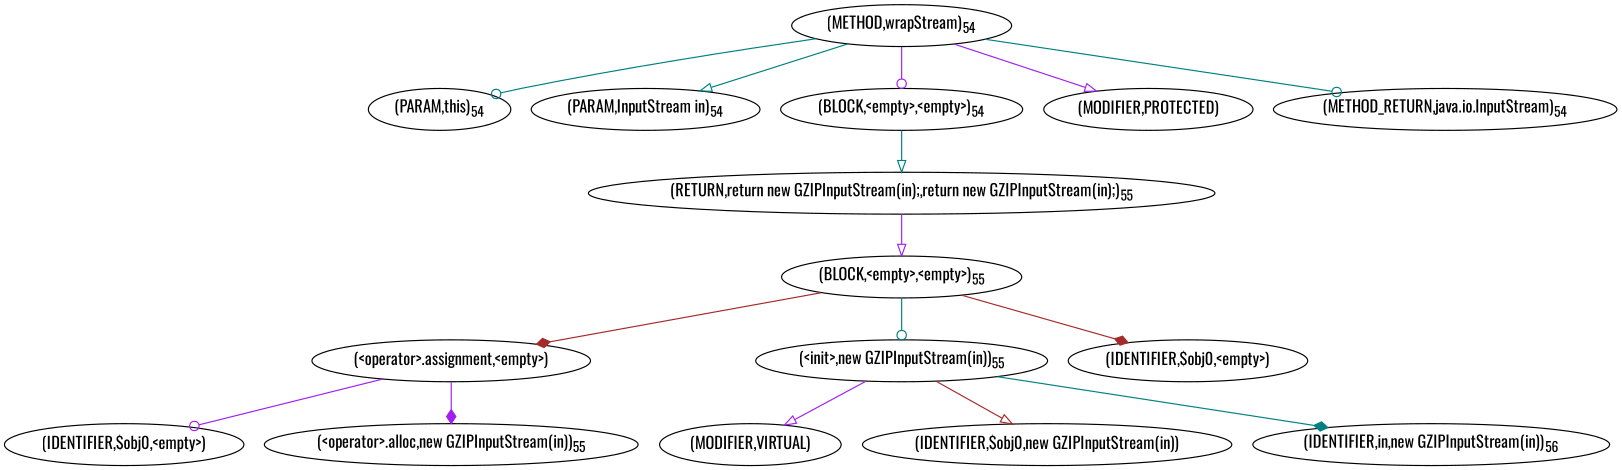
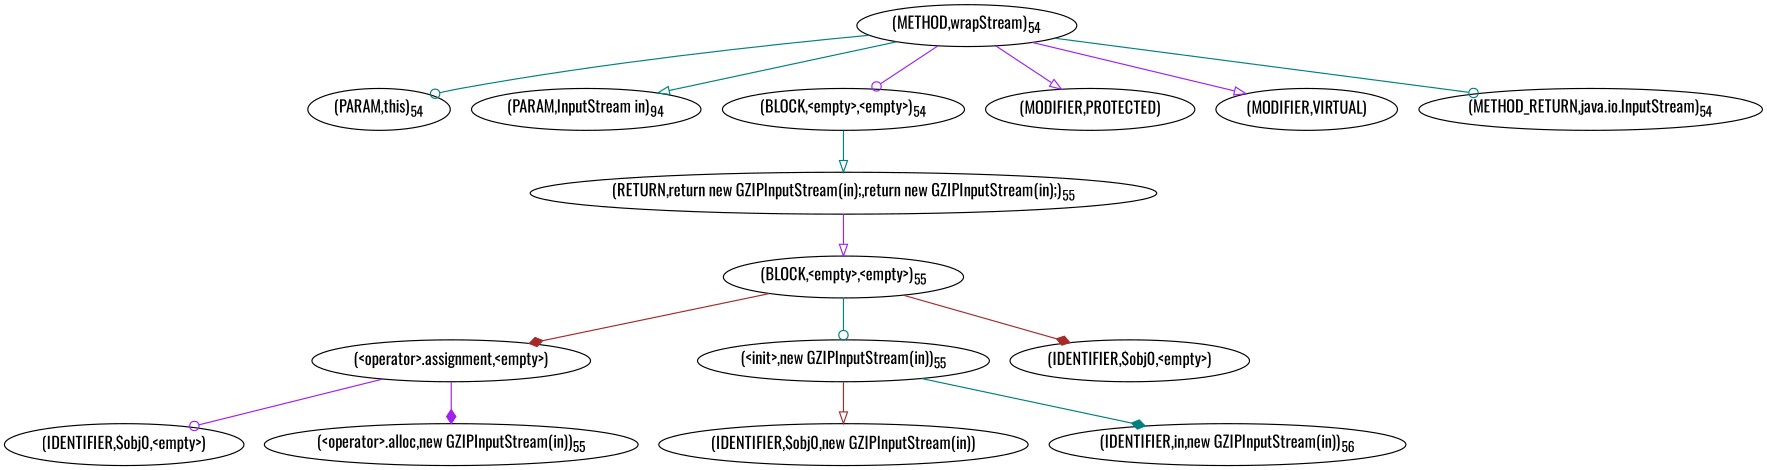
node "(PARAM,InputStream in)": text "54" -> "94"
edge "(<init>,new GZIPInputStream(in))" -> "(MODIFIER,VIRTUAL)": now "(METHOD,wrapStream)" -> "(MODIFIER,VIRTUAL)"
